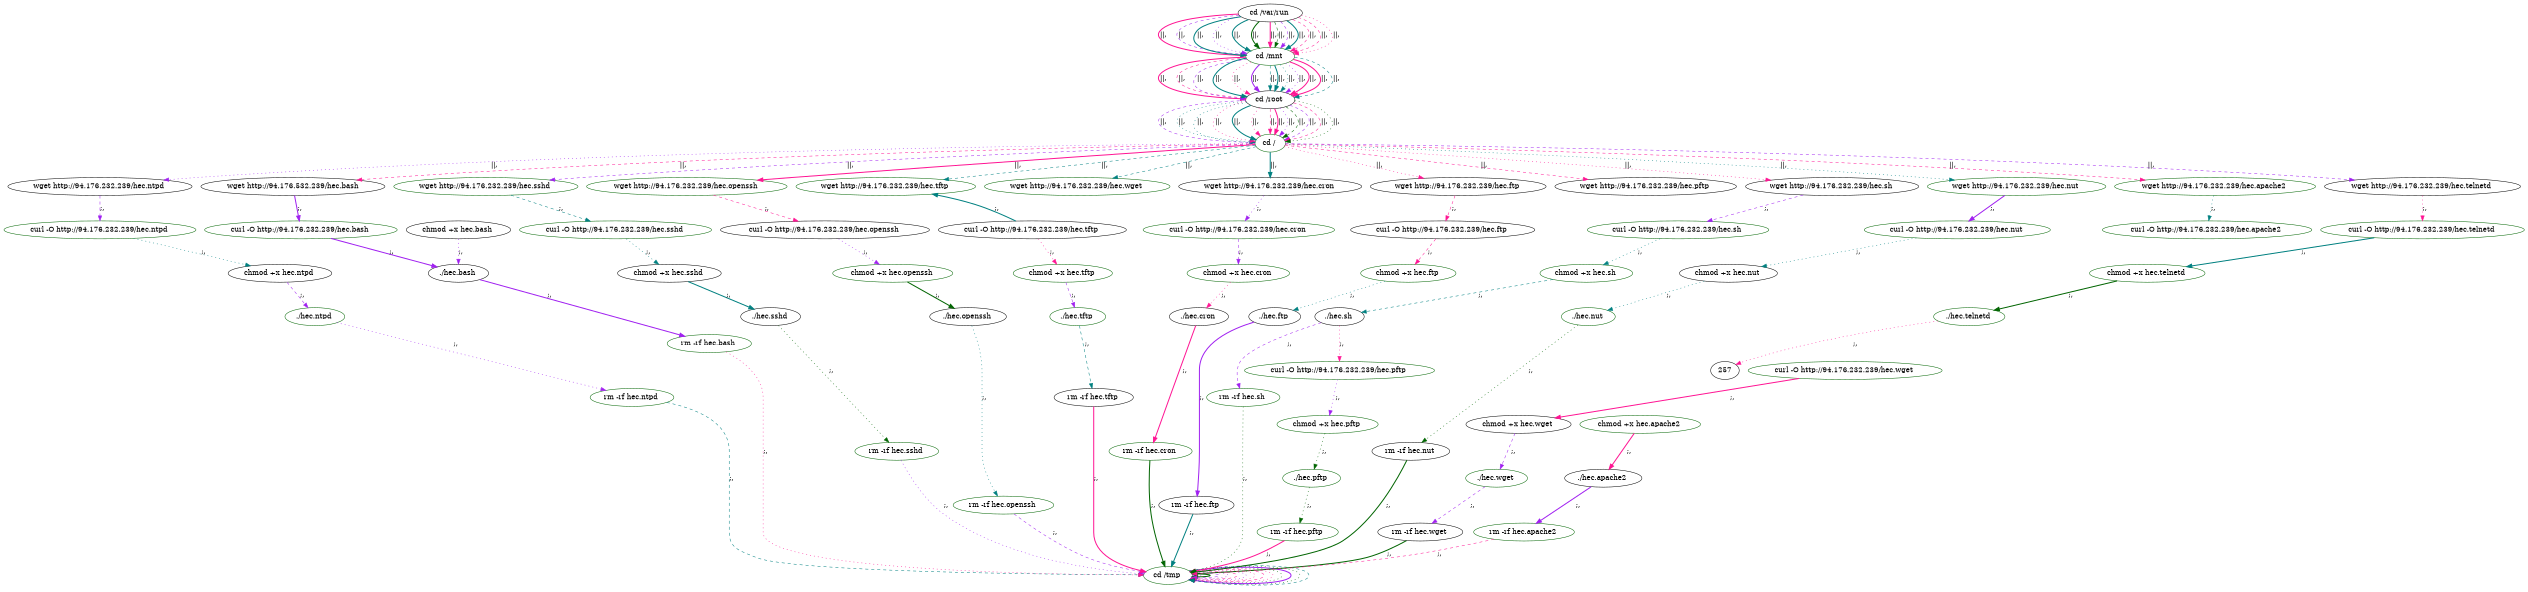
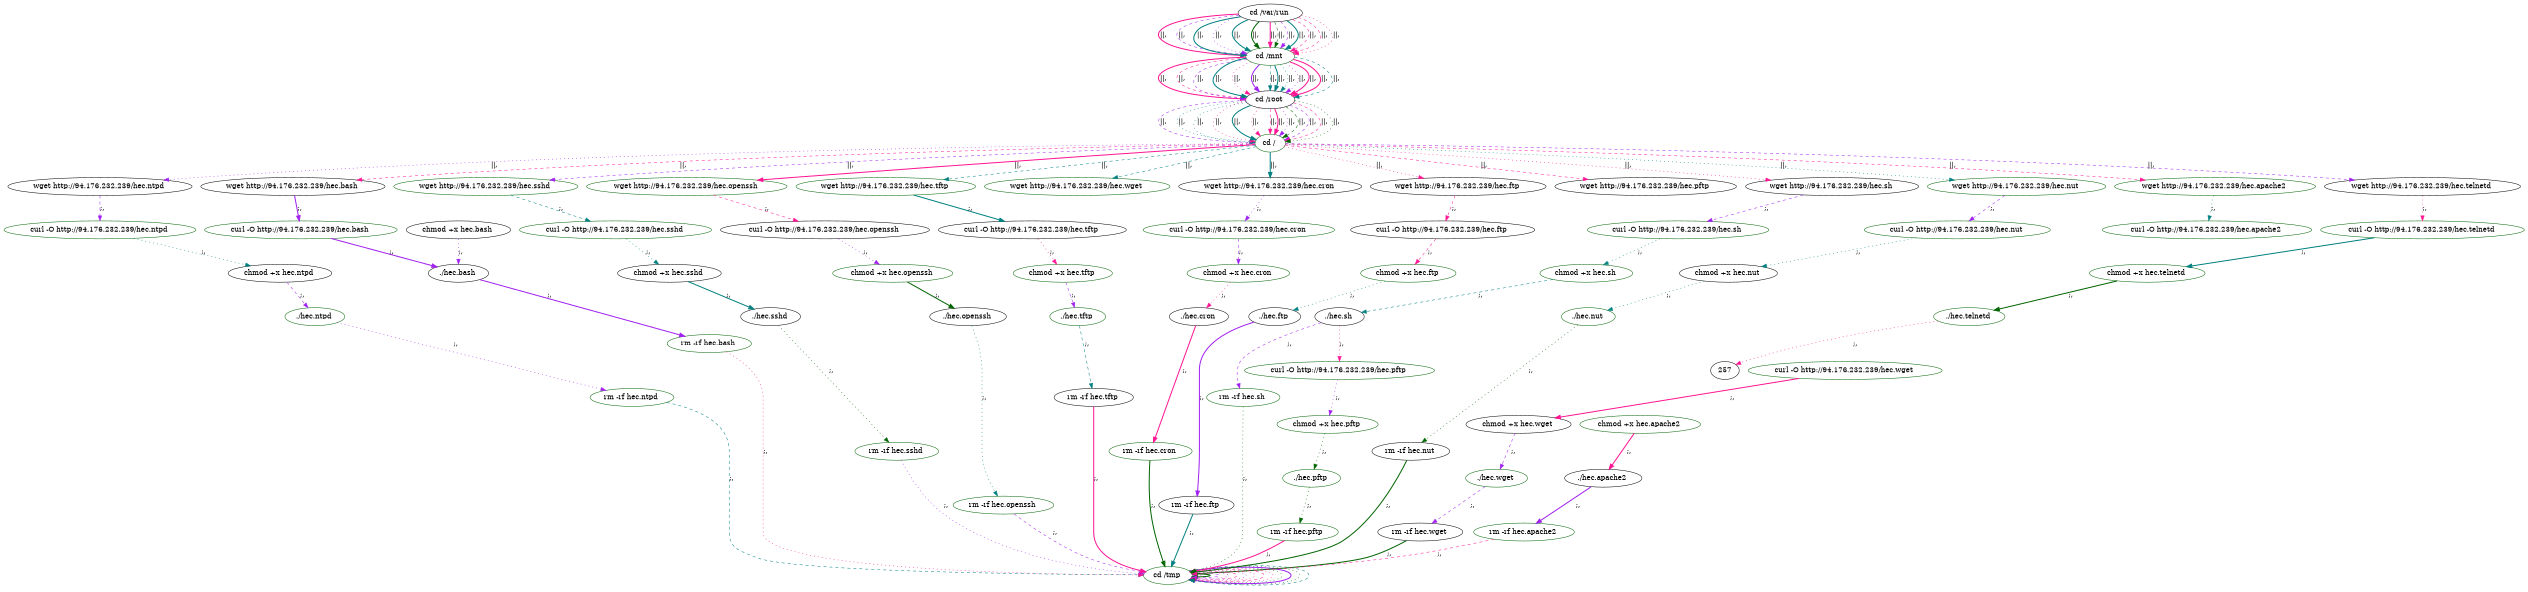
node "wget http://94.176.532.239/hec.bash": label "wget http://94.176.532.239/hec.bash" -> "wget http://94.176.232.239/hec.bash"
edge "curl -O http://94.176.232.239/hec.tftp" -> "wget http://94.176.232.239/hec.tftp": reversed
edge "wget http://94.176.232.239/hec.nut" -> "curl -O http://94.176.232.239/hec.nut": style bold -> dashed
